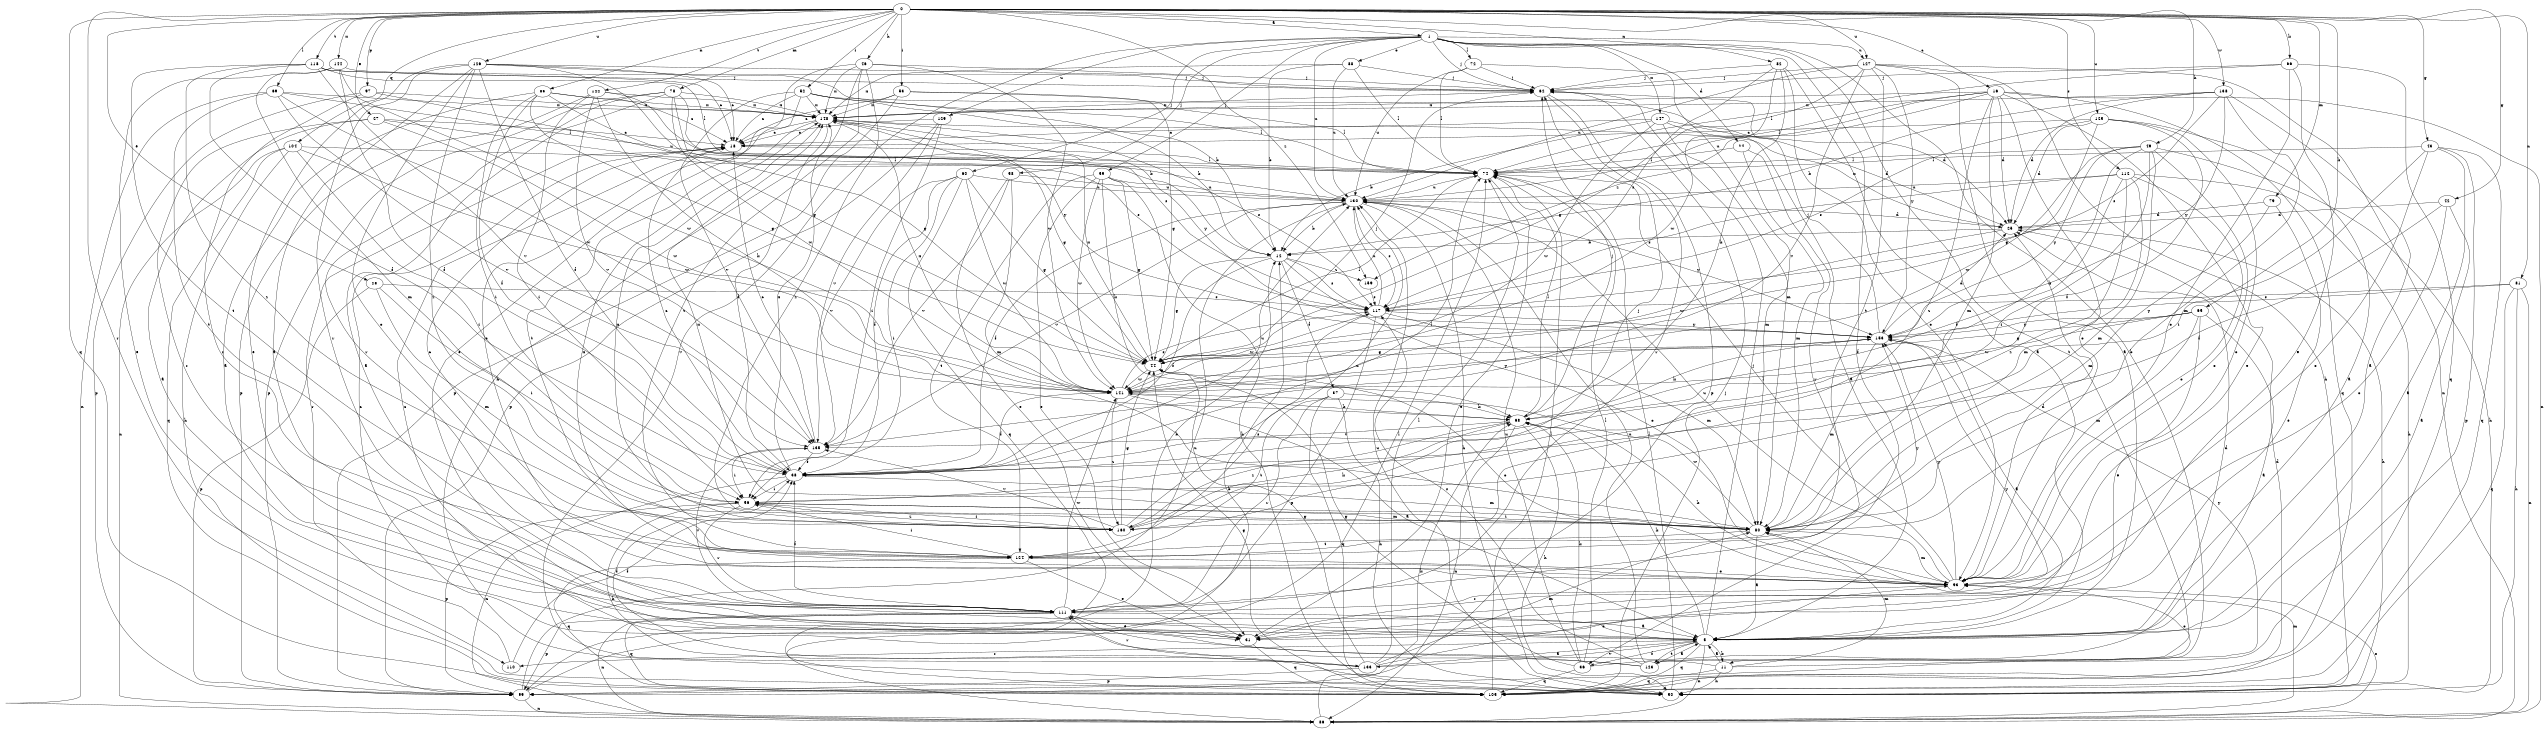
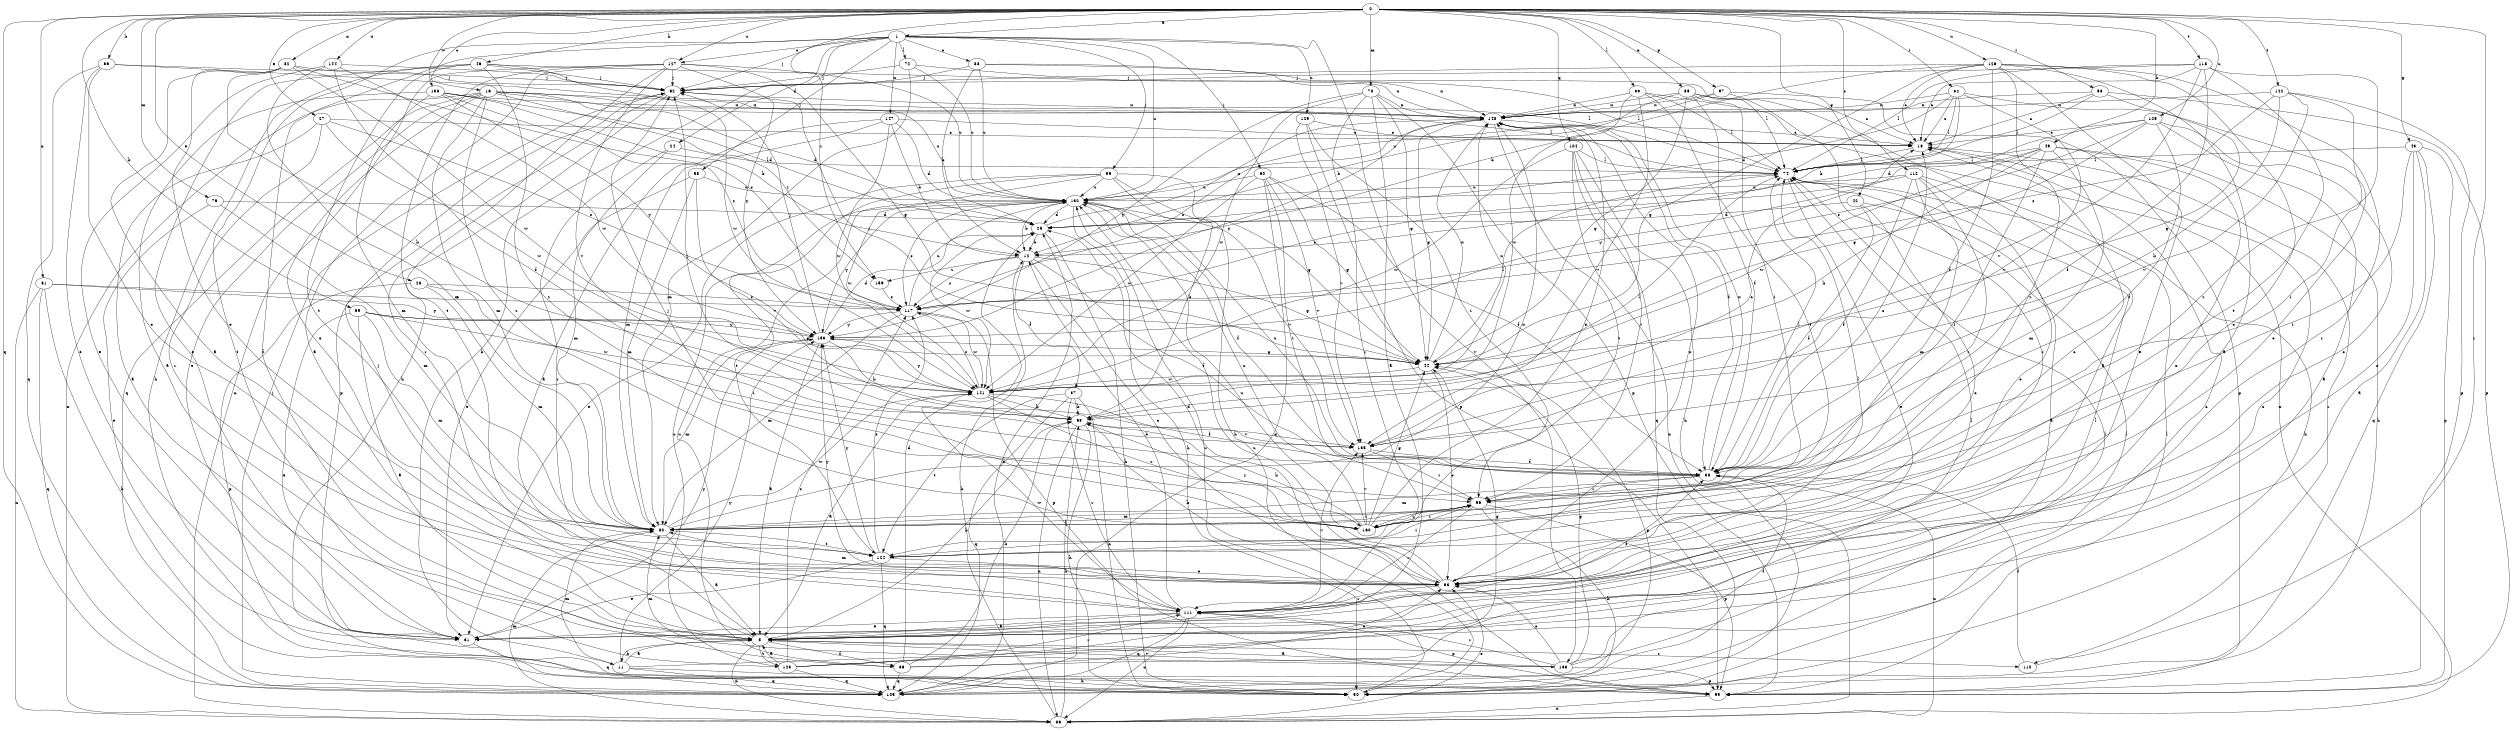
edge "5" -> "105": now "123" -> "105"
